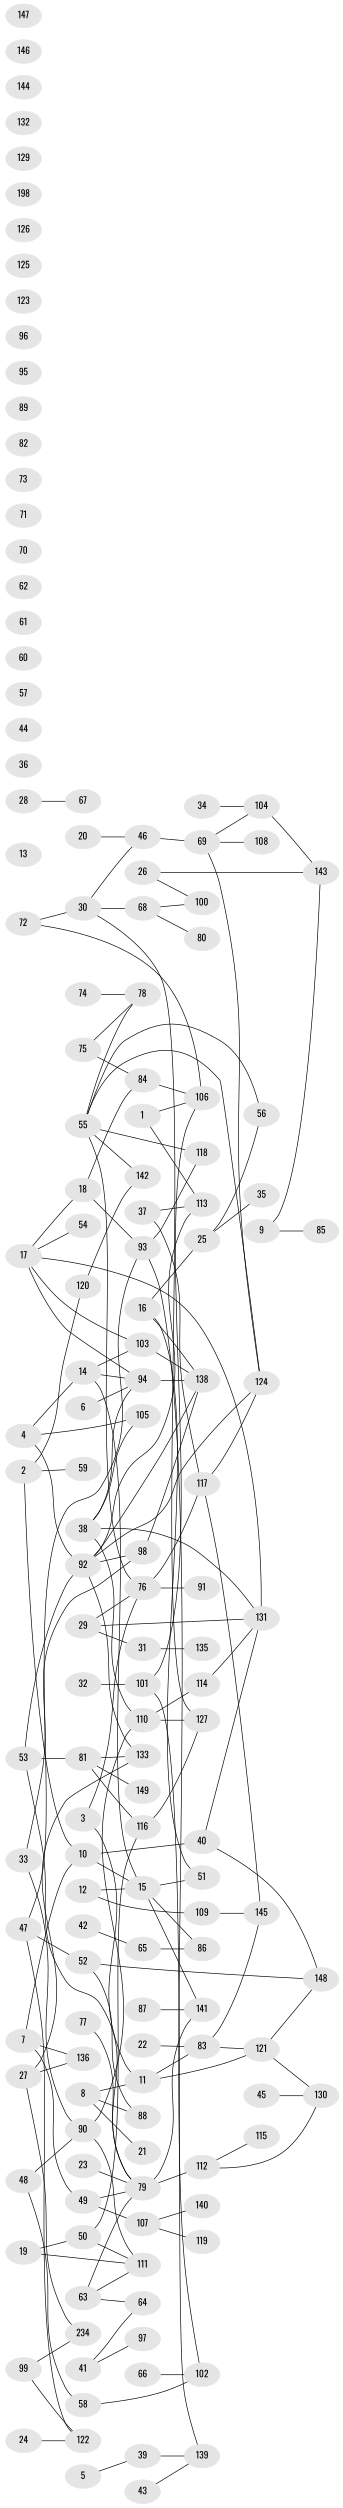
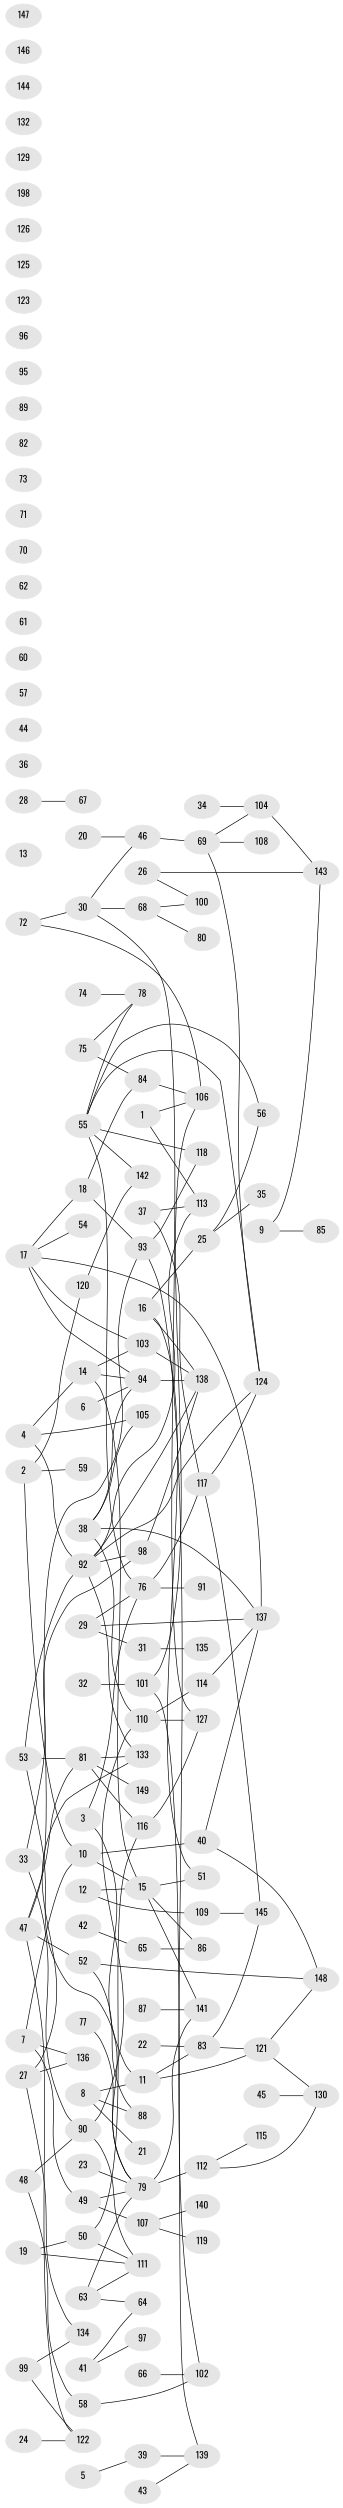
node "131": label "131" -> "137"
edge "81" -- "47": added
node "234": label "234" -> "134"
